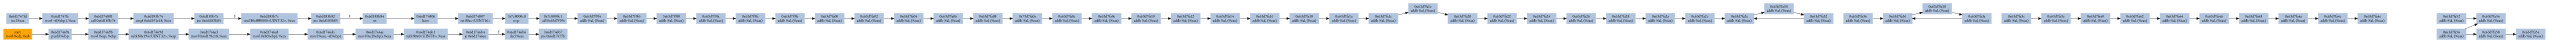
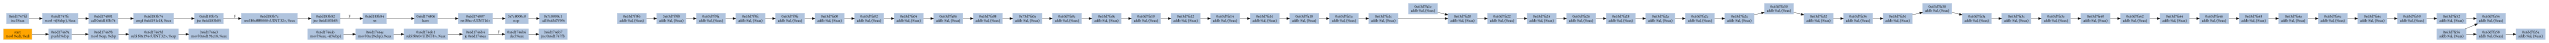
edge "0x63d7fa1c addb %al, (%eax)" -> "0x63d7fa1e addb %al, (%eax)": now "0x63d7fa1c addb %al, (%eax)" -> "0x63d7fa20 addb %al, (%eax)"
node "0x63d7f9f4 addb %al, (%eax)": removed
edge "0x63d7fa32 addb %al, (%eax)" -> "0x63d7fa2e addb %al, (%eax)": now "0x63d7fa32 addb %al, (%eax)" -> "0x63d7fa34 addb %al, (%eax)"
edge "0x63d7fa3a addb %al, (%eax)" -> "0x63d7fa36 addb %al, (%eax)": now "0x63d7fa3a addb %al, (%eax)" -> "0x63d7fa3c addb %al, (%eax)"
node "0x63d7fa50 addb %al, (%eax)": added
node "0x6d1746a8 movl 0x8(%ebp), %ecx": removed
